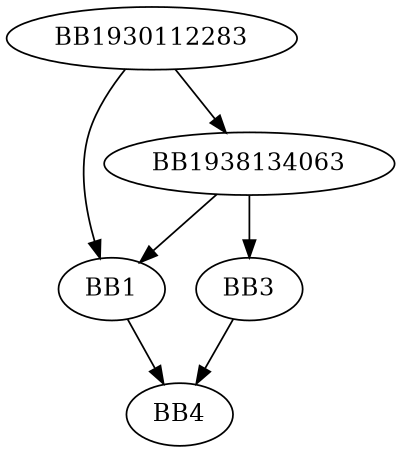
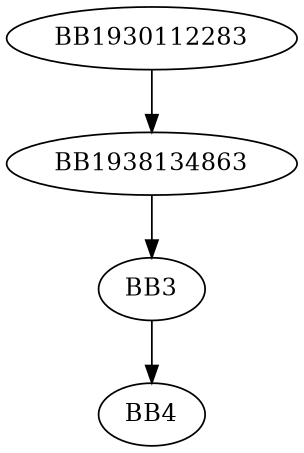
node "BB1938134063": label "BB1938134063" -> "BB1938134863"
node "BB1": removed
